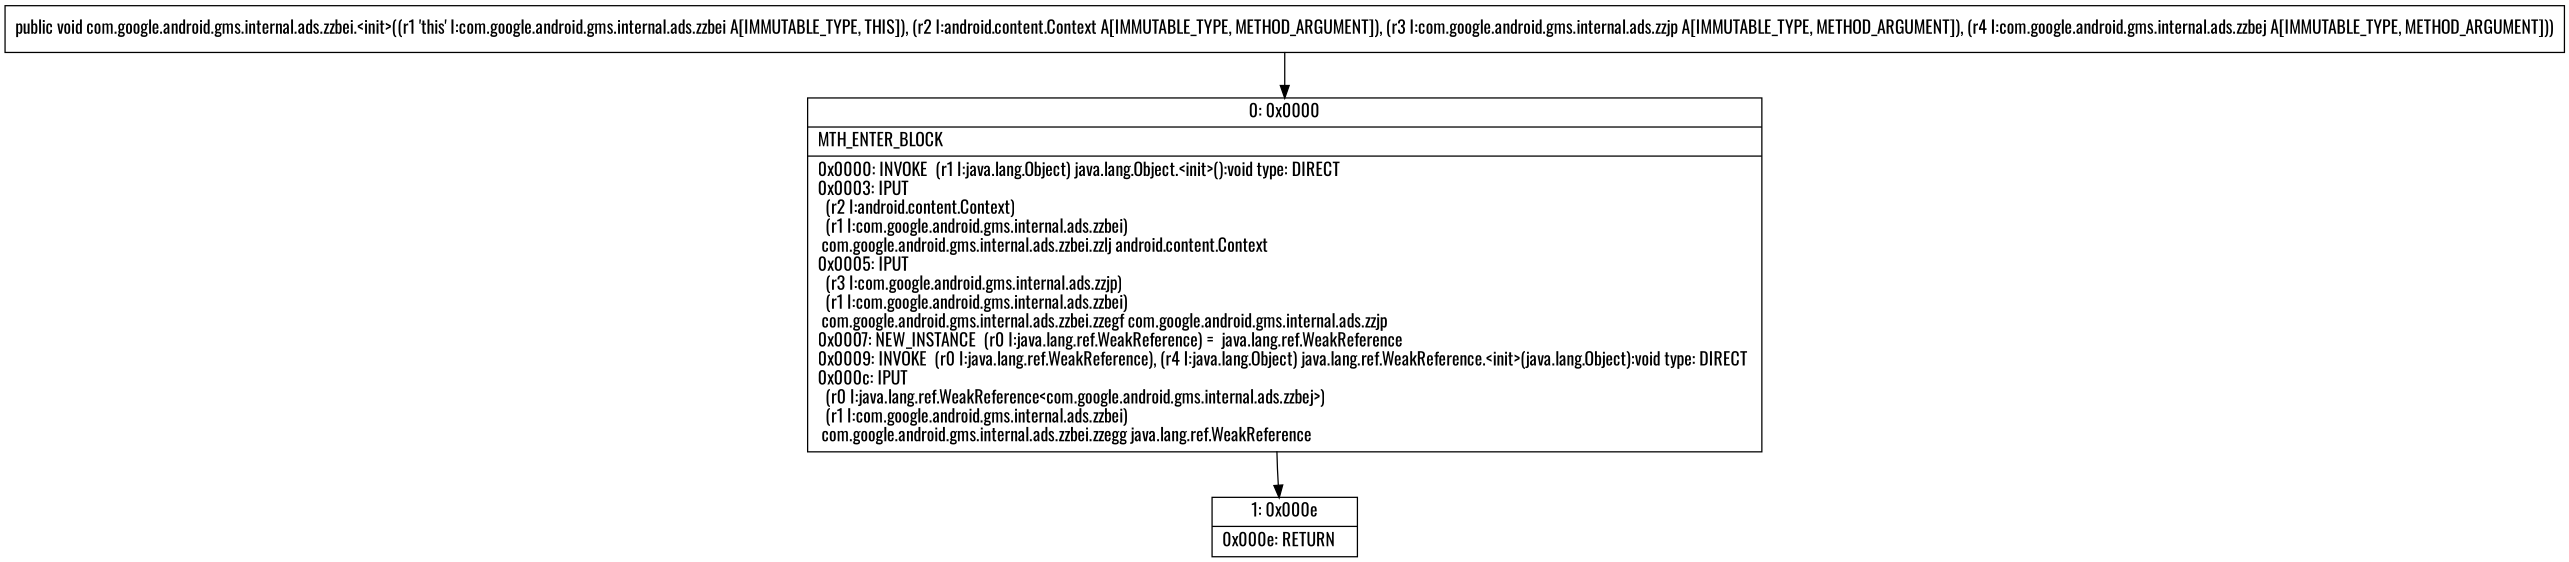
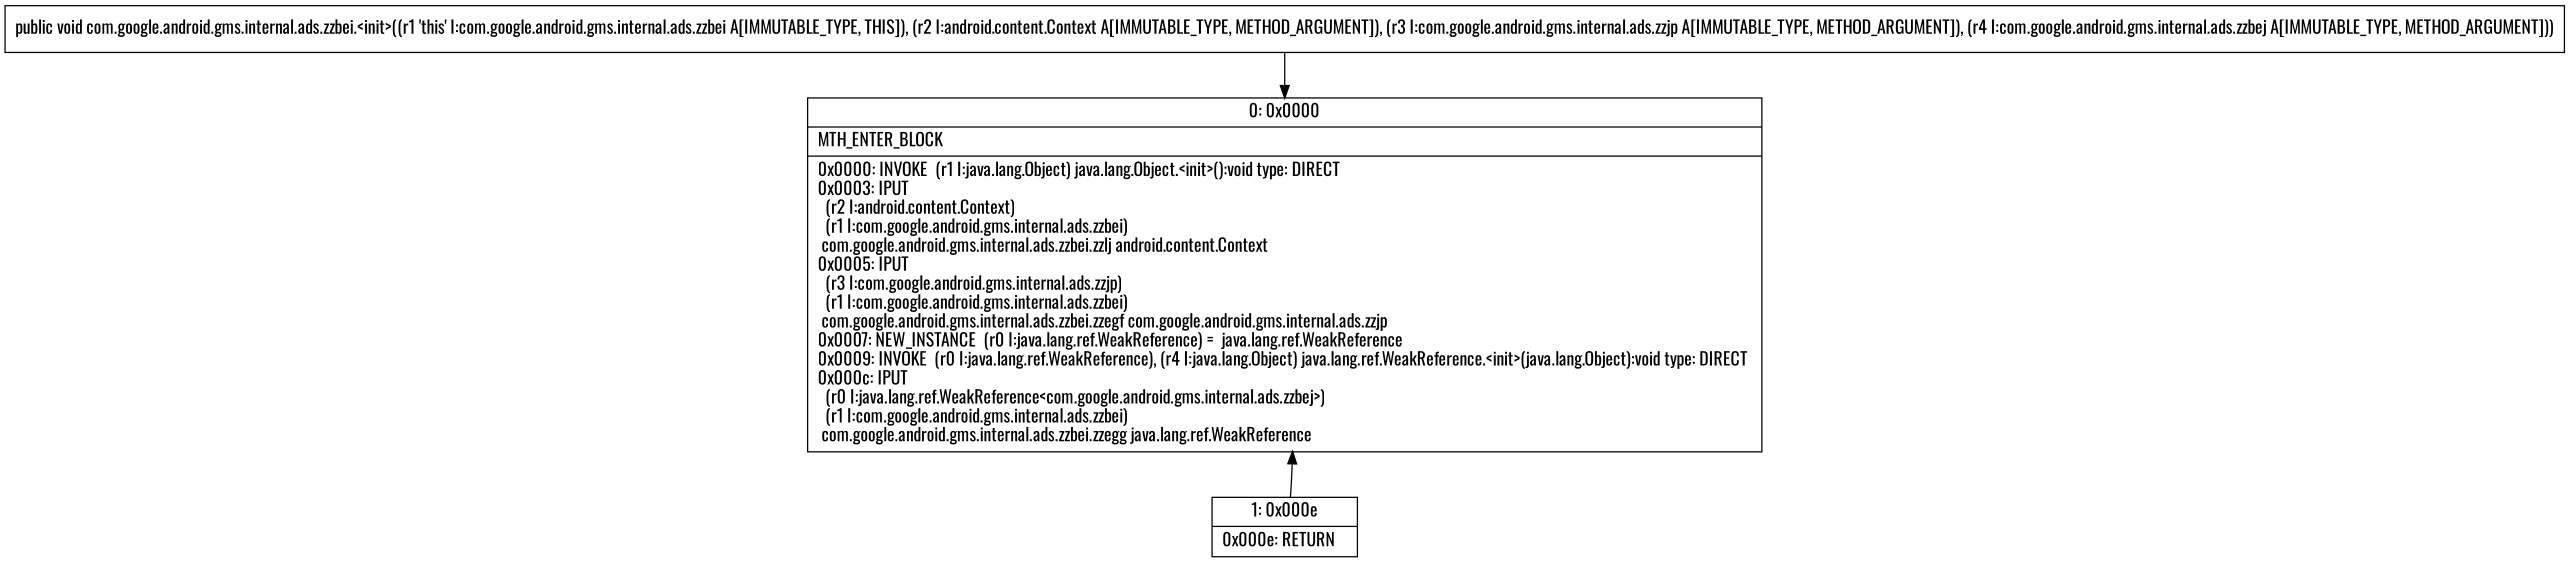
edge "0: 0x0000" -> "1: 0x000e": reversed
